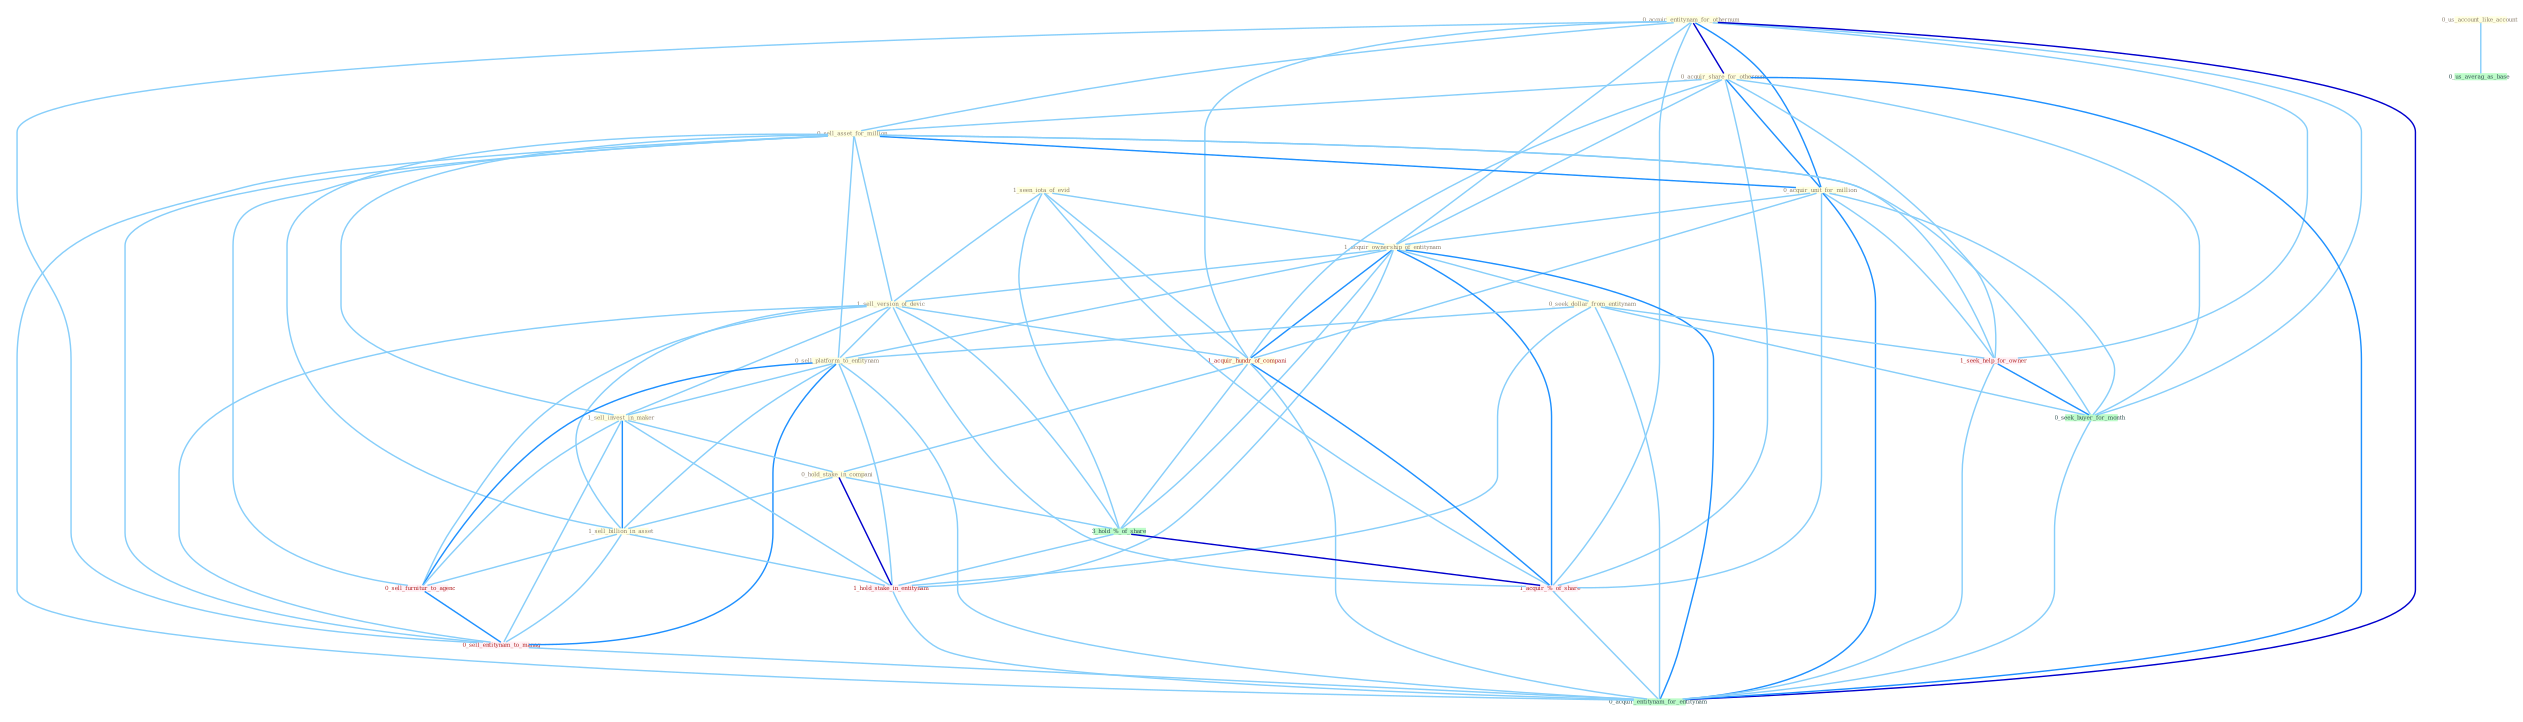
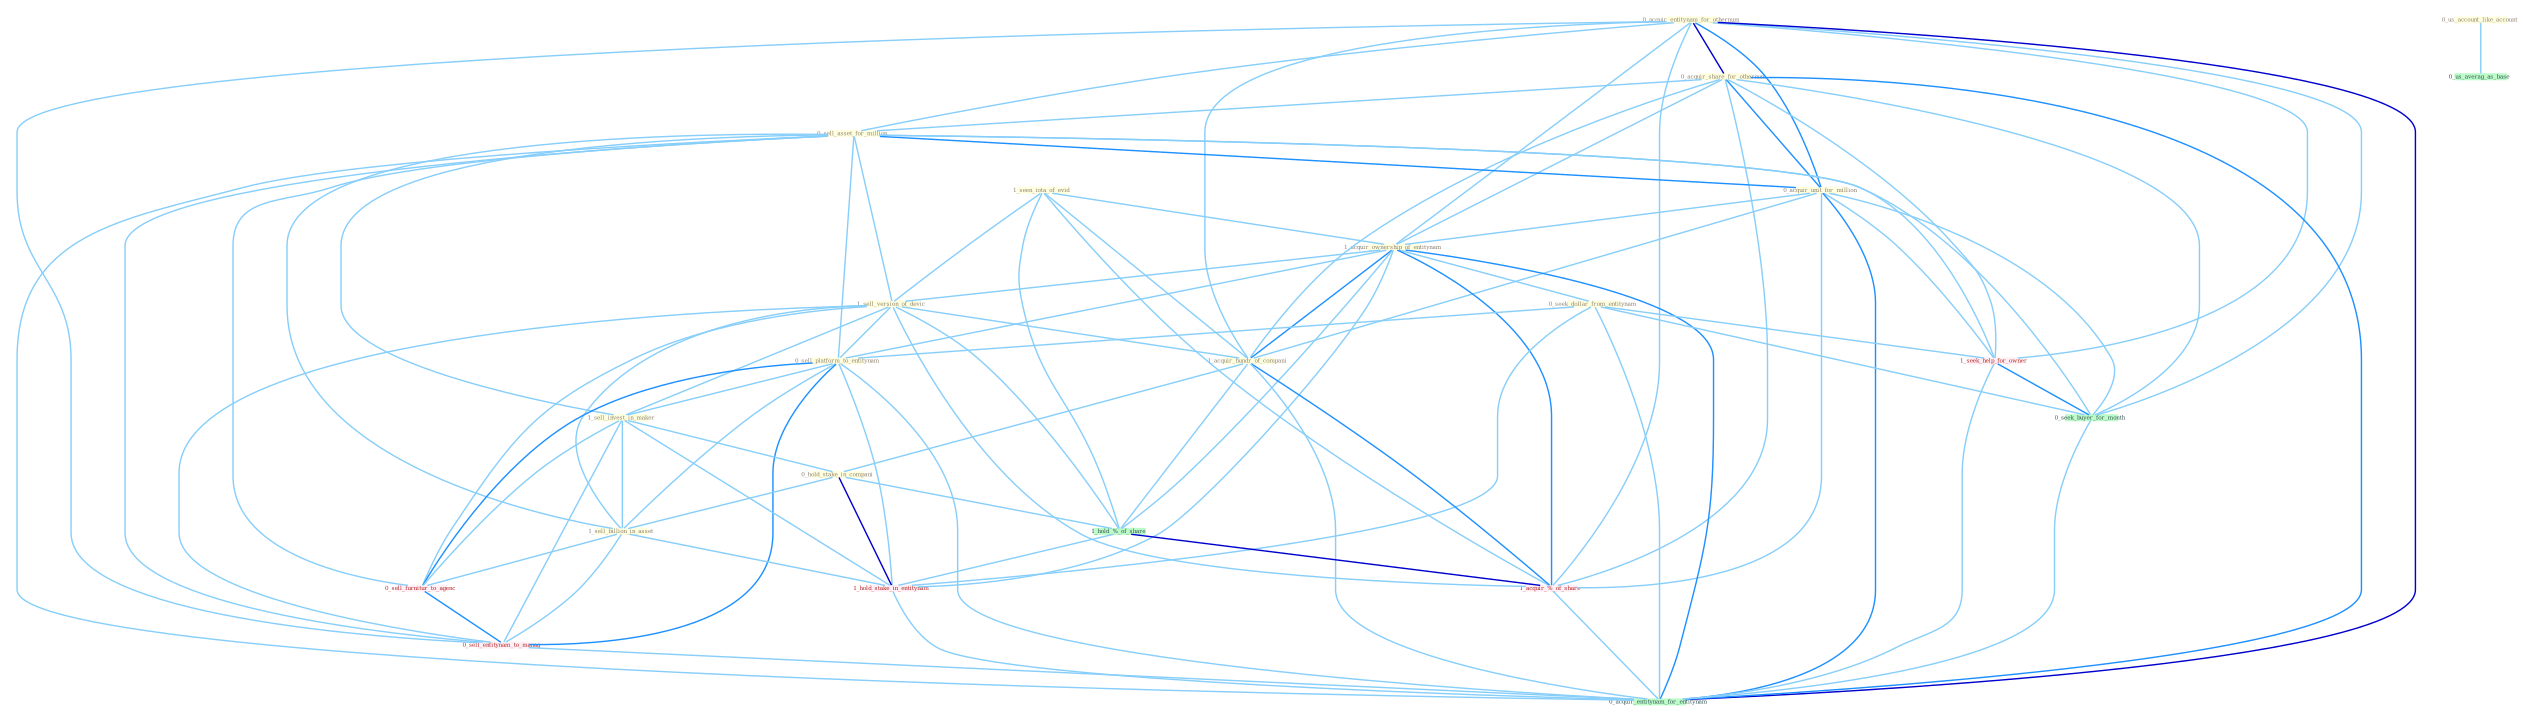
node "1_acquir_hundr_of_compani": fontcolor #b22222 -> #8b7d6b
edge "1_sell_invest_in_maker" -- "1_sell_billion_in_asset": color #1e90ff -> #87cefa
node "3_hold_%_of_share": label "3_hold_%_of_share" -> "1_hold_%_of_share"
